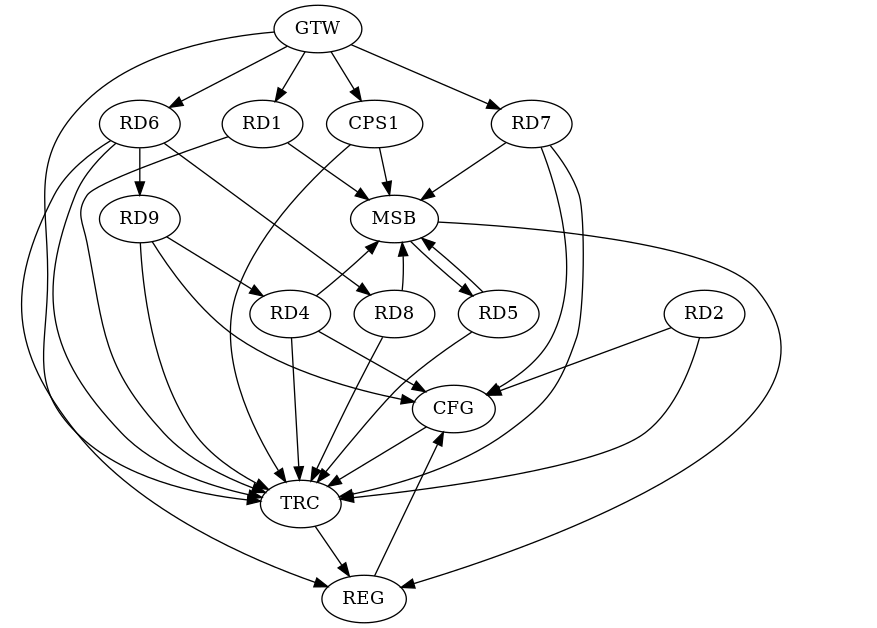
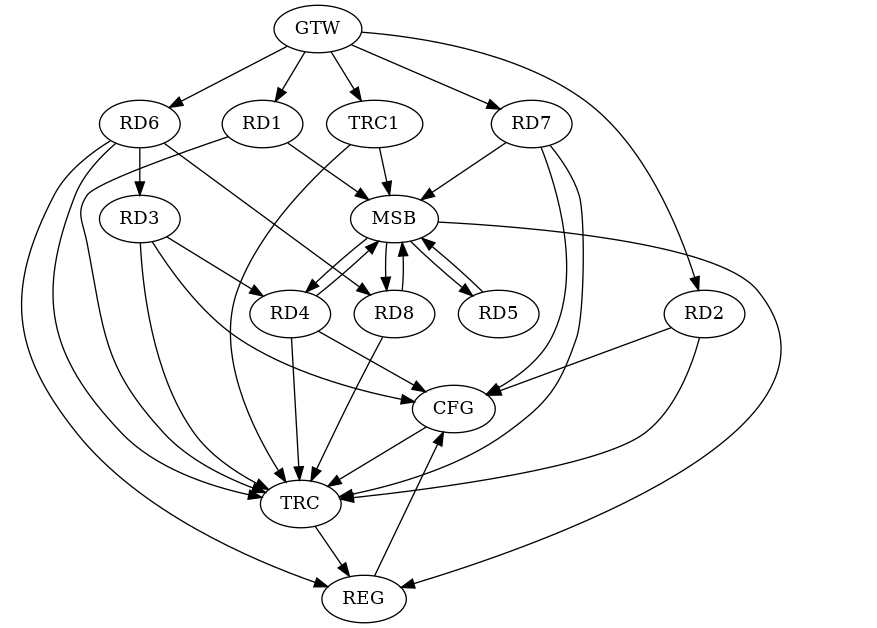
node "CPS1": label "CPS1" -> "TRC1"
node "RD9": label "RD9" -> "RD3"
edge "GTW" -> "TRC": now "GTW" -> "RD2"
edge "MSB" -> "RD4": added
edge "MSB" -> "RD8": added
edge "RD5" -> "TRC": removed
